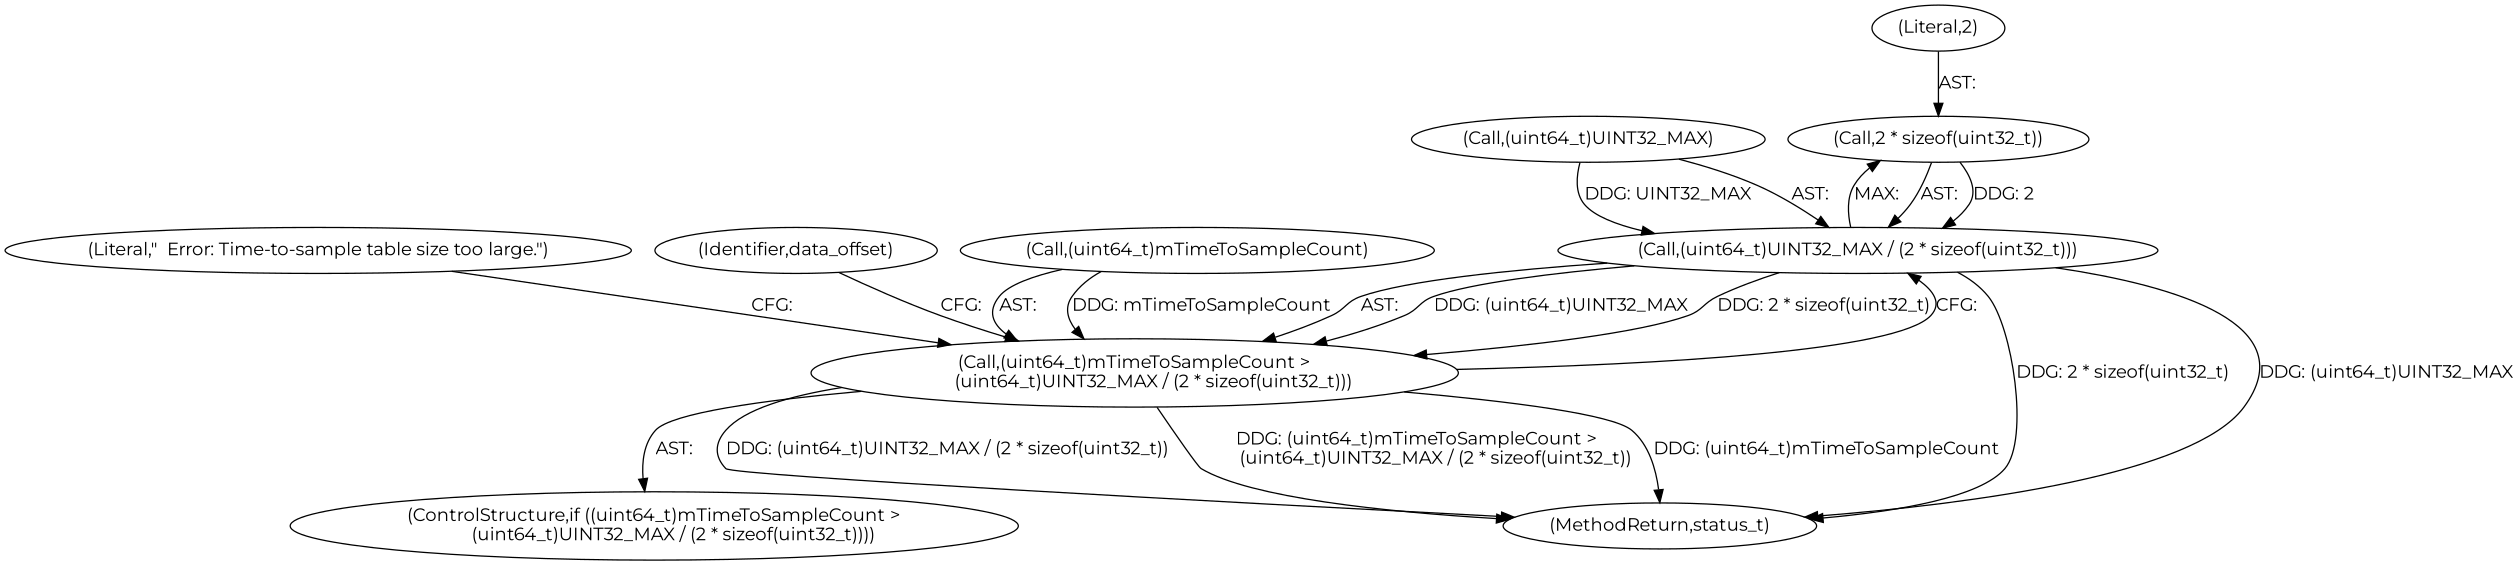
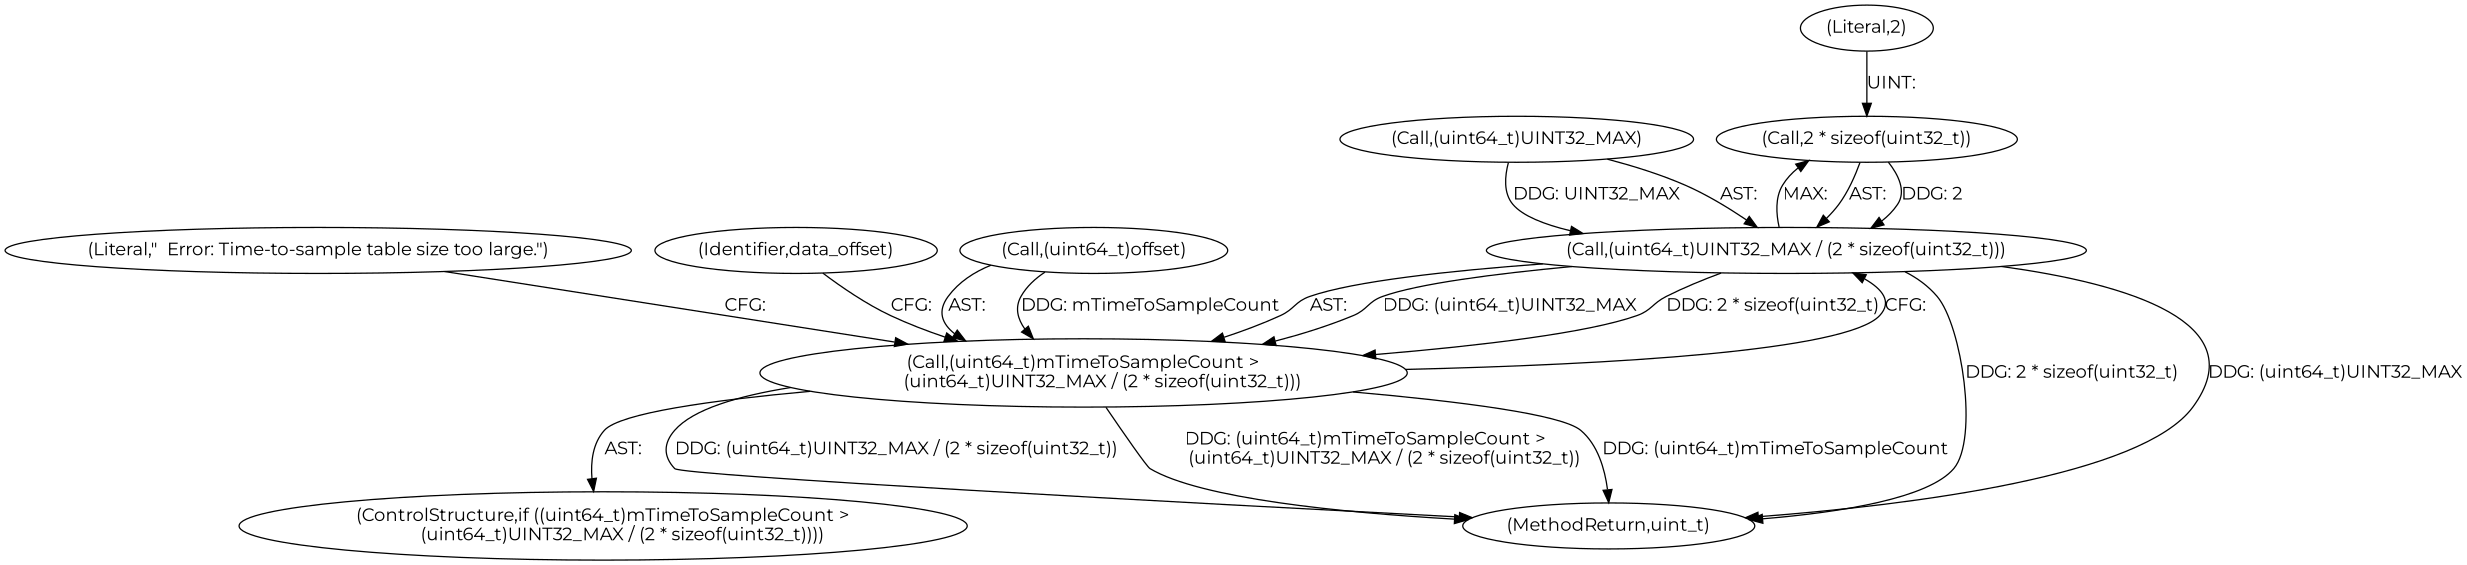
edge "(Literal,2)" -> "(Call,2 * sizeof(uint32_t))": label "AST: " -> "UINT: "
node "(Call,(uint64_t)mTimeToSampleCount)": label "(Call,(uint64_t)mTimeToSampleCount)" -> "(Call,(uint64_t)offset)"
node "(MethodReturn,status_t)": label "(MethodReturn,status_t)" -> "(MethodReturn,uint_t)"
